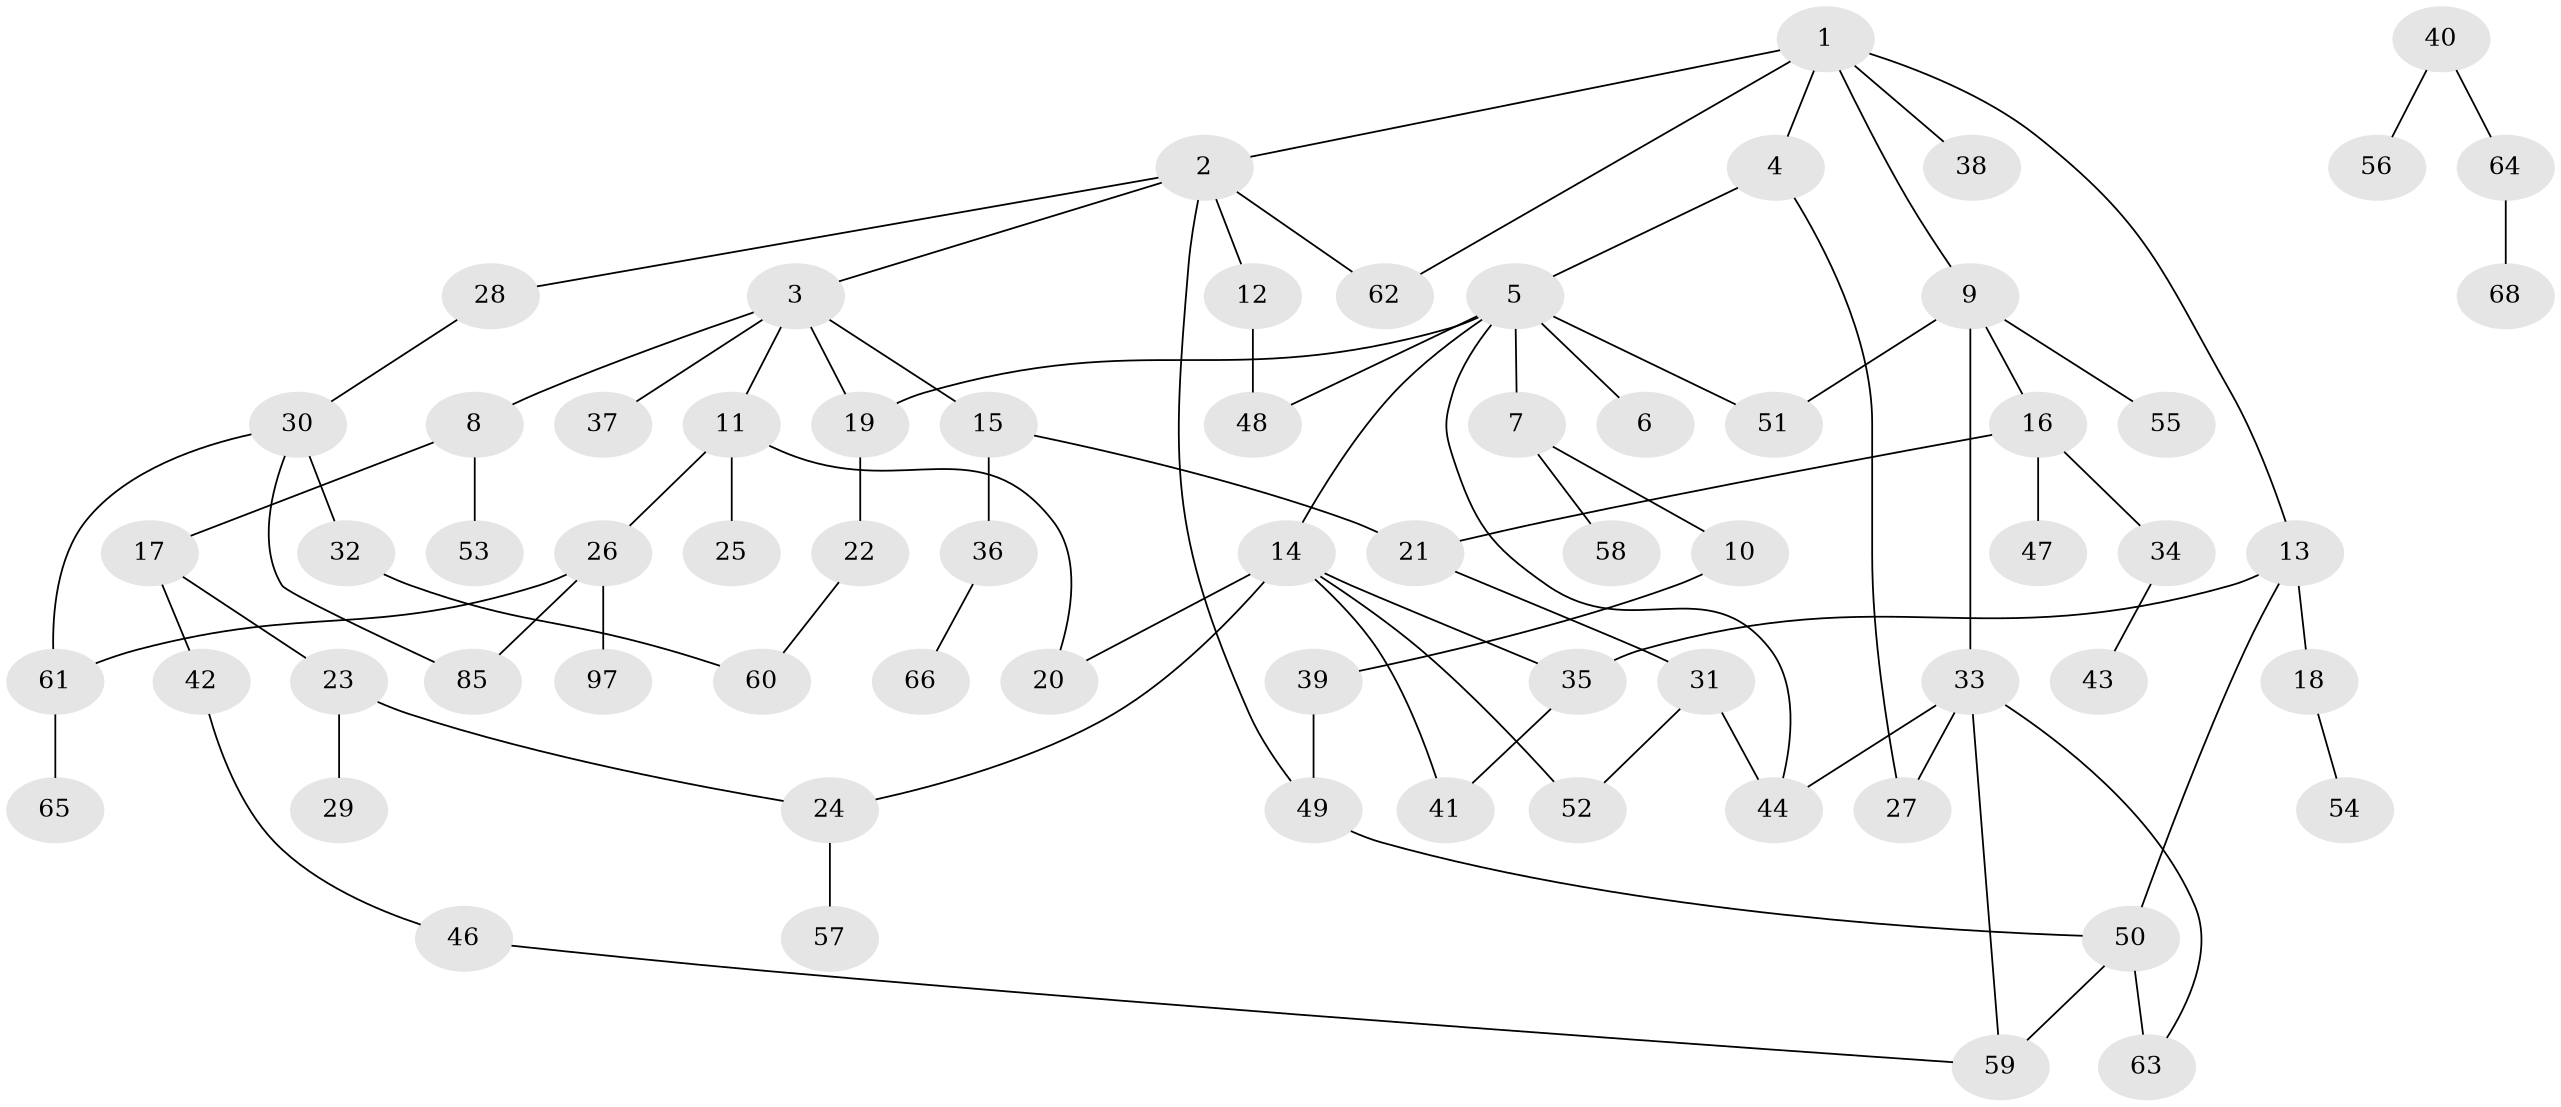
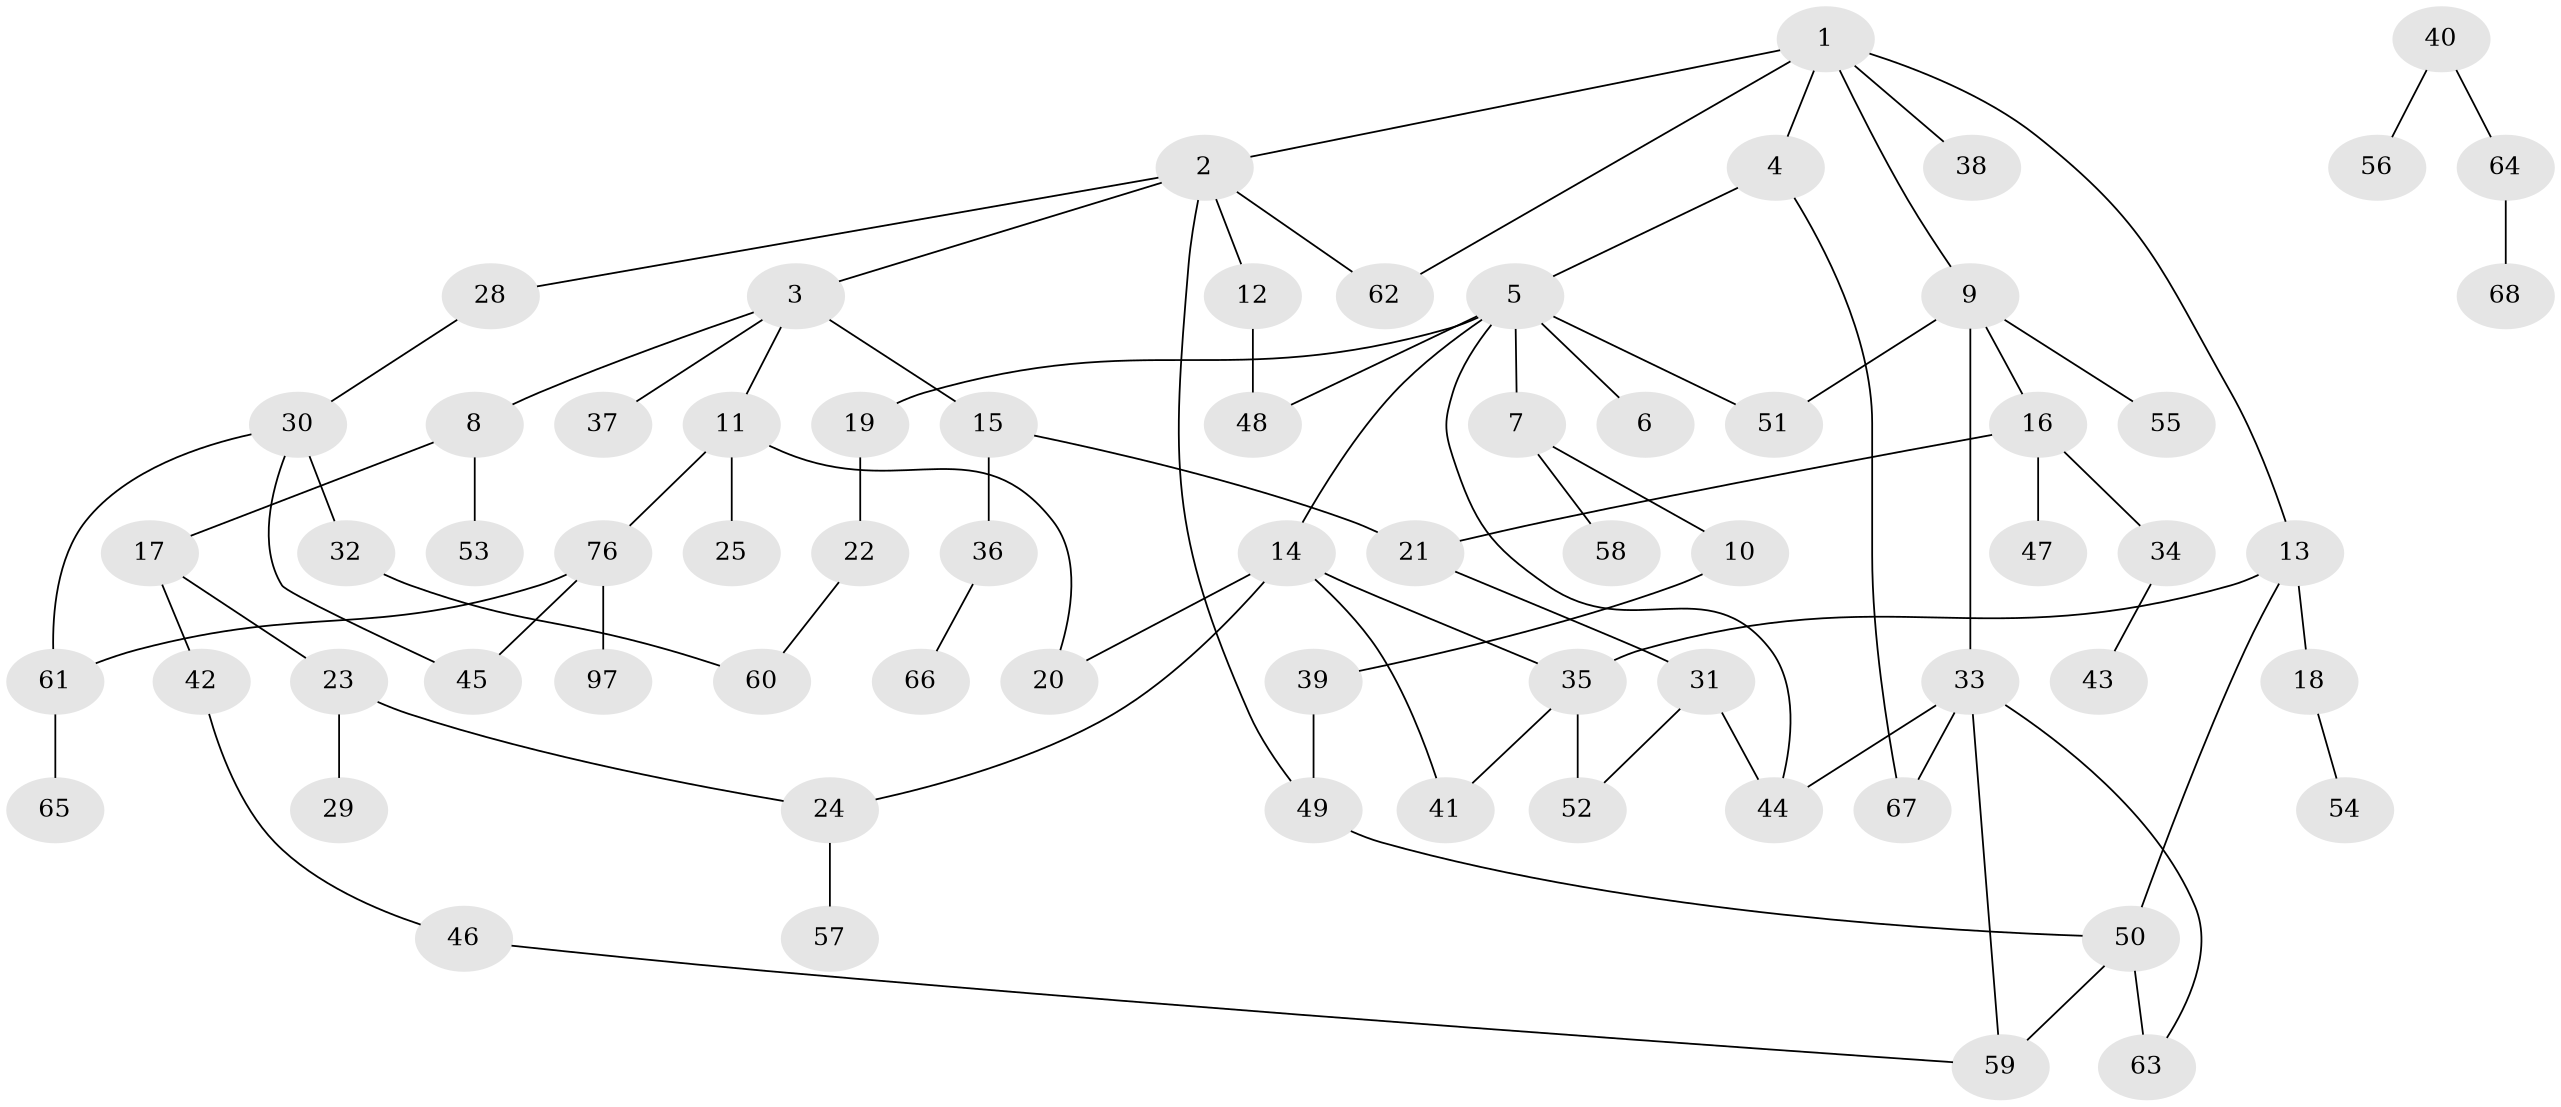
edge "3" -- "19": removed
node "26": label "26" -> "76"
edge "14" -- "52": now "35" -- "52"
node "85": label "85" -> "45"
node "27": label "27" -> "67"
